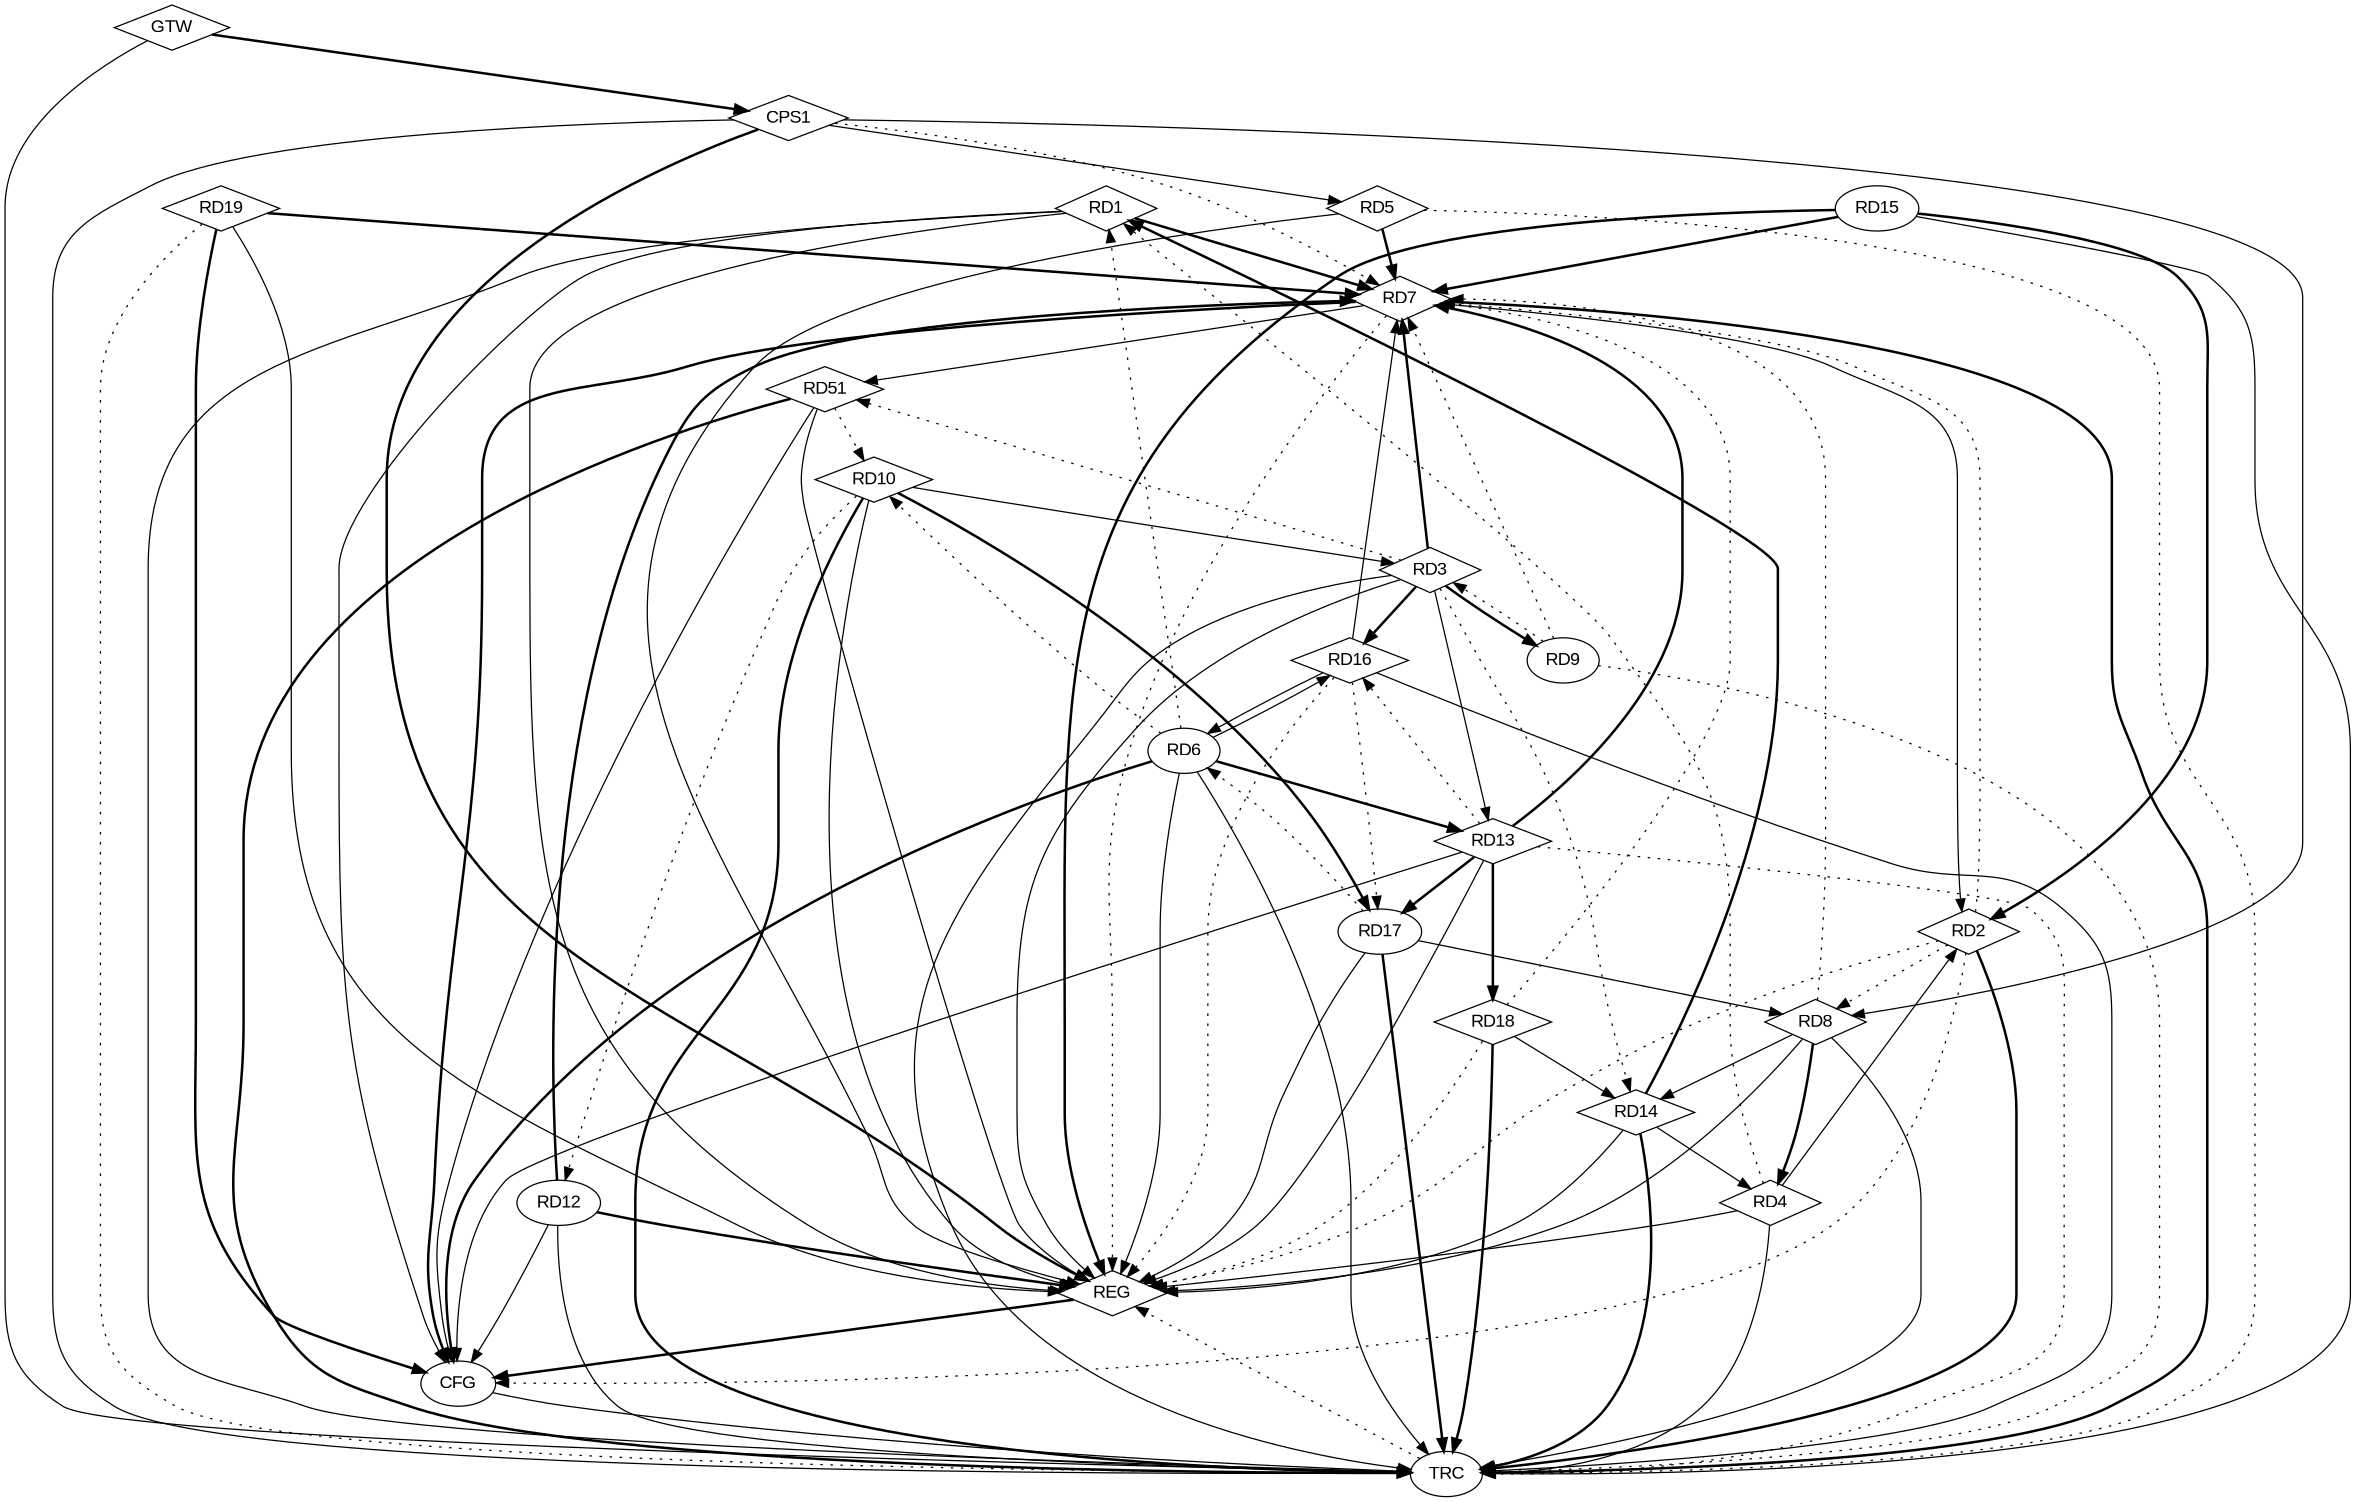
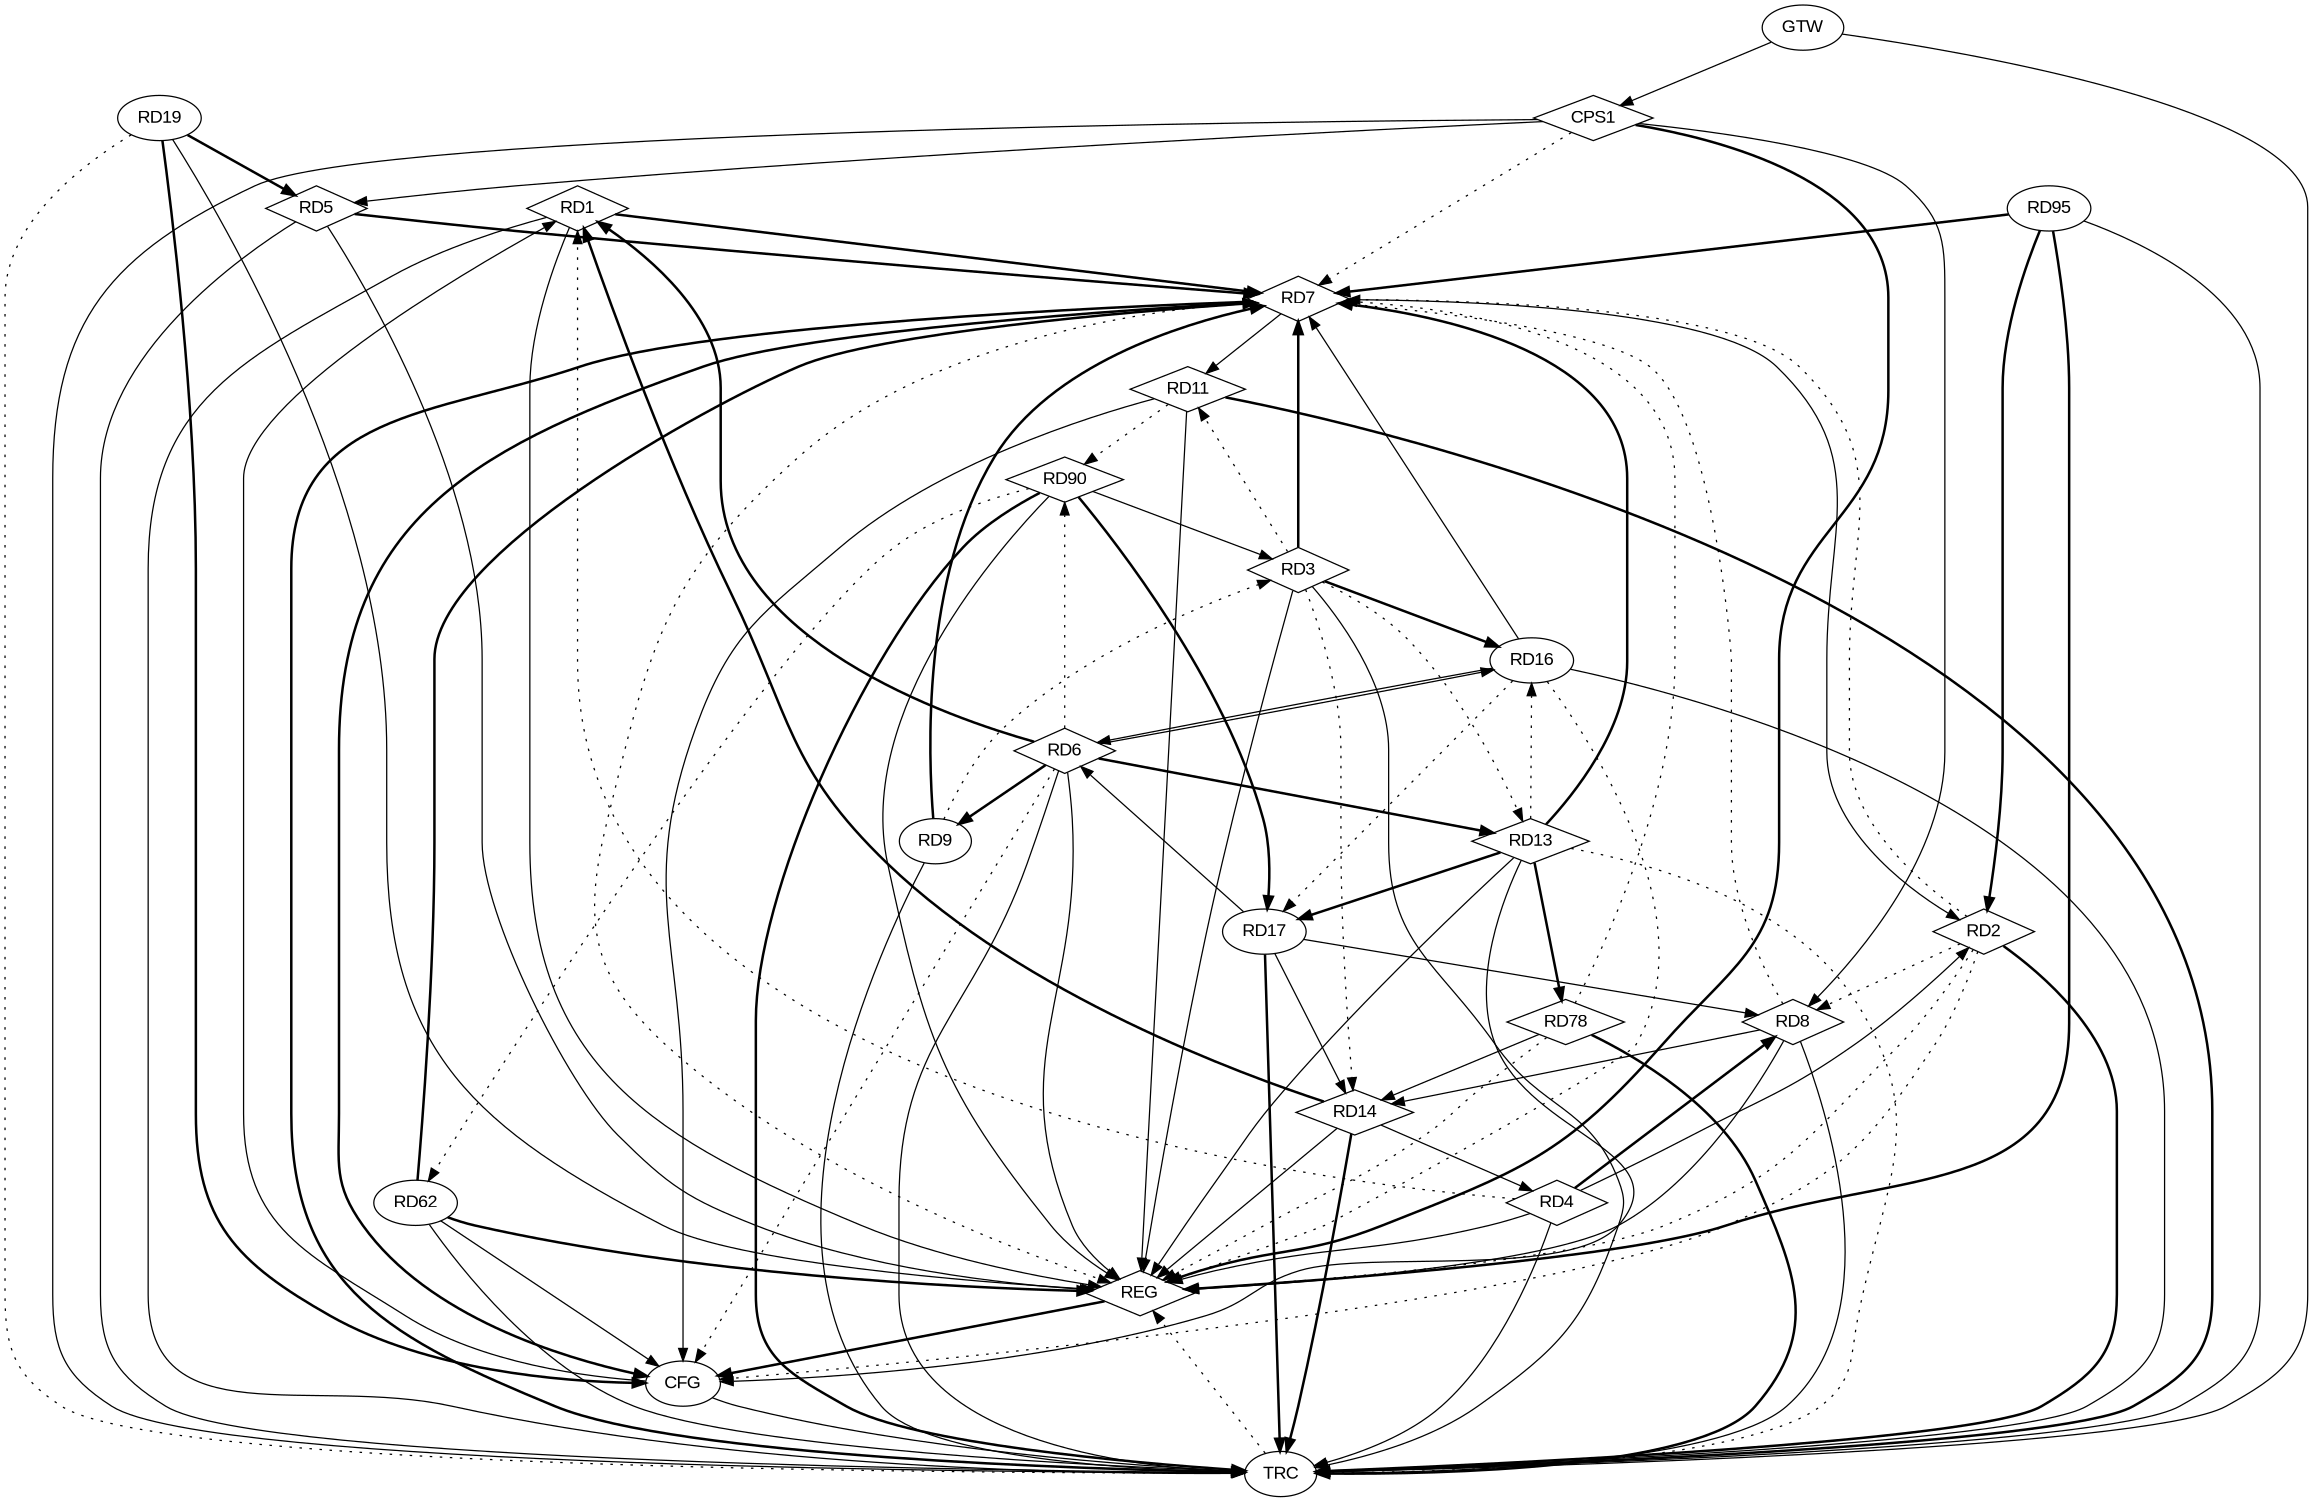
node "GTW": shape diamond -> ellipse
edge "GTW" -> "CPS1": style bold -> solid
node "RD19": shape diamond -> ellipse
node "RD15": label "RD15" -> "RD95"
edge "RD19" -> "RD7": now "RD19" -> "RD5"
node "RD51": label "RD51" -> "RD11"
node "RD10": label "RD10" -> "RD90"
edge "RD9" -> "RD7": style dotted -> bold
edge "RD6" -> "RD1": style dotted -> bold
edge "RD1" -> "CFG": reversed
edge "RD3" -> "RD9": now "RD6" -> "RD9"
node "RD16": shape diamond -> ellipse
edge "RD3" -> "RD13": style solid -> dotted
node "RD6": shape ellipse -> diamond
edge "RD17" -> "RD6": style dotted -> solid
edge "RD5" -> "TRC": style dotted -> solid
edge "RD6" -> "CFG": style bold -> dotted
node "RD18": label "RD18" -> "RD78"
edge "RD8" -> "RD4": reversed
edge "RD17" -> "REG": now "RD17" -> "RD14"
edge "RD9" -> "TRC": style dotted -> solid
node "RD12": label "RD12" -> "RD62"
